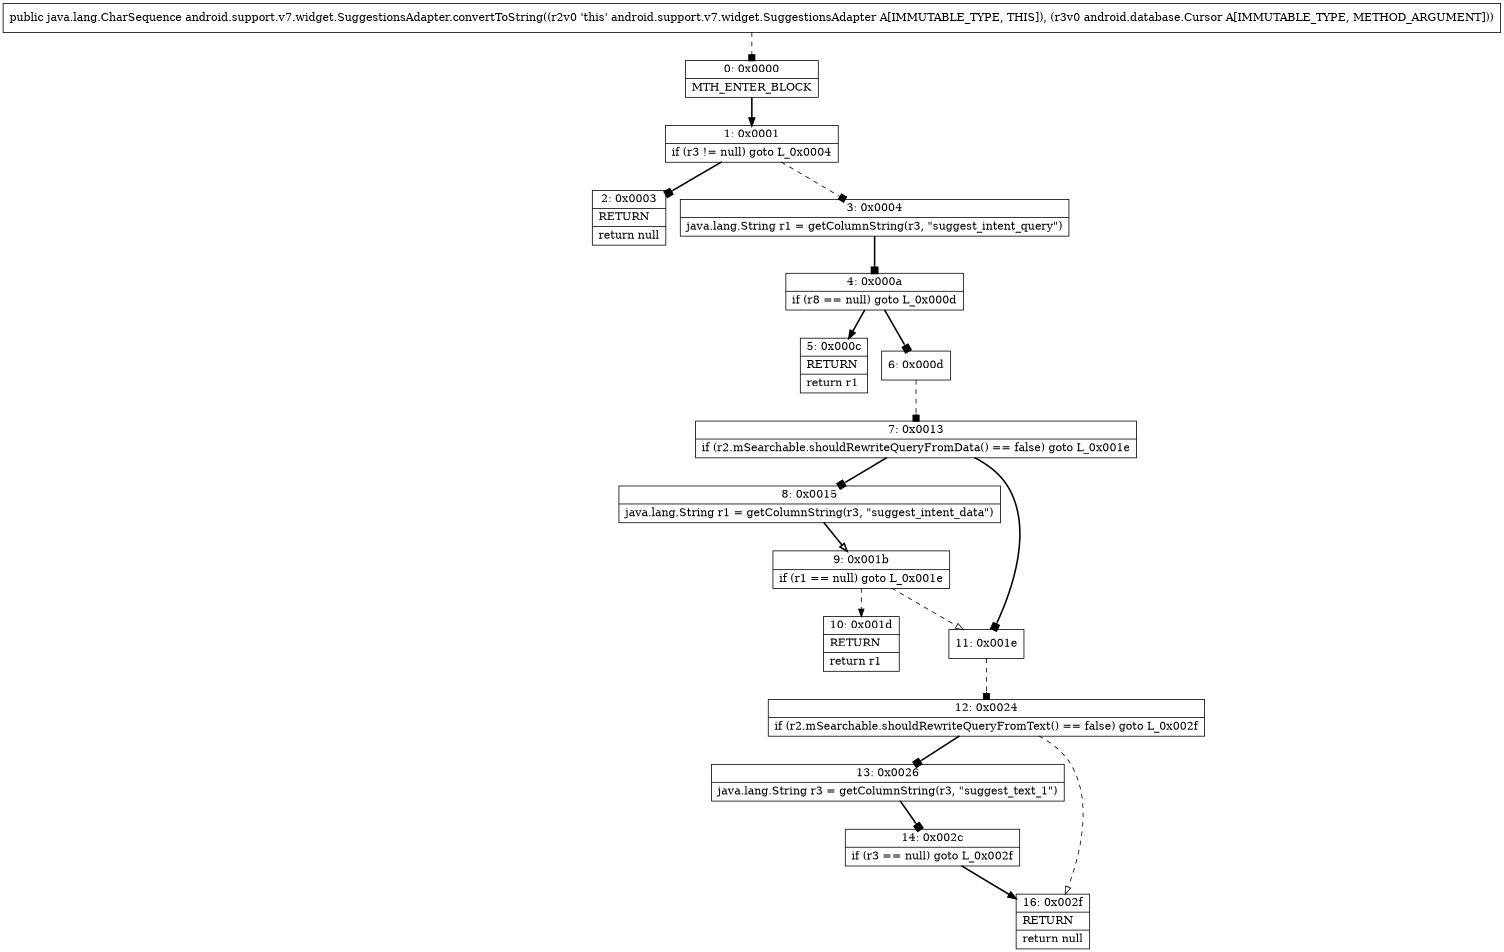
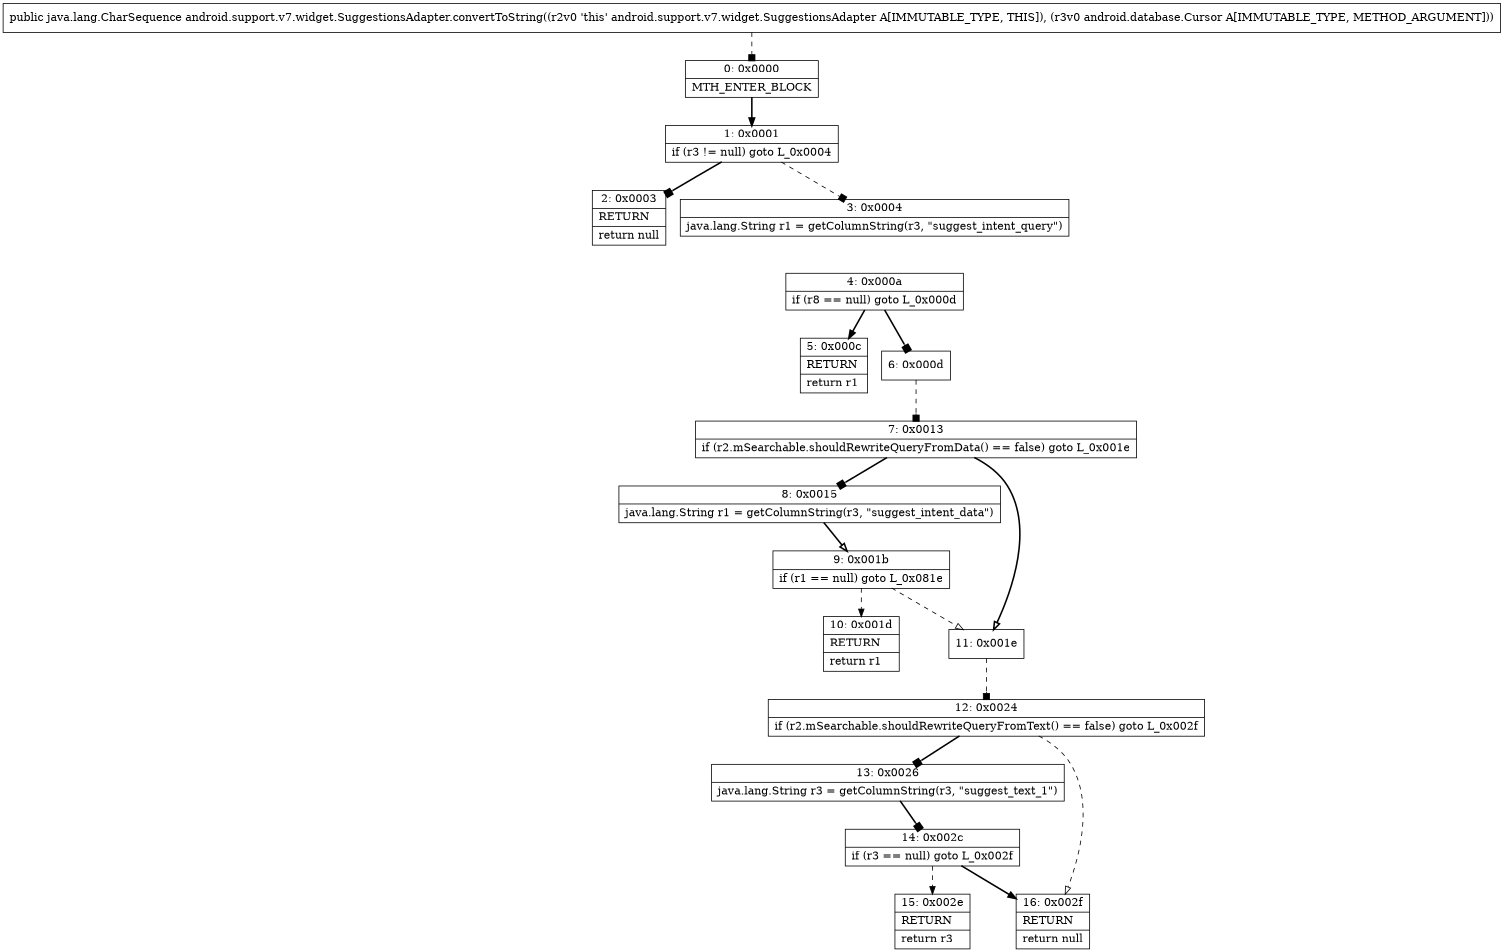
edge "3: 0x0004" -> "4: 0x000a": removed
edge "7: 0x0013" -> "11: 0x001e": arrowhead box -> onormal
node "9: 0x001b": text "if (r1 == null) goto L_0x001e" -> "if (r1 == null) goto L_0x081e"
node "15: 0x002e": added
